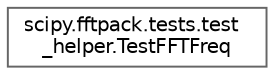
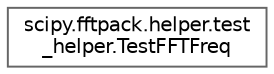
node "scipy.fftpack.tests.test _helper.TestFFTFreq": label "scipy.fftpack.tests.test _helper.TestFFTFreq" -> "scipy.fftpack.helper.test _helper.TestFFTFreq"
